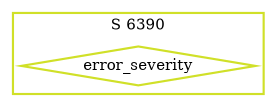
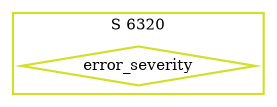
cluster "S 6390": label "S 6390" -> "S 6320"
